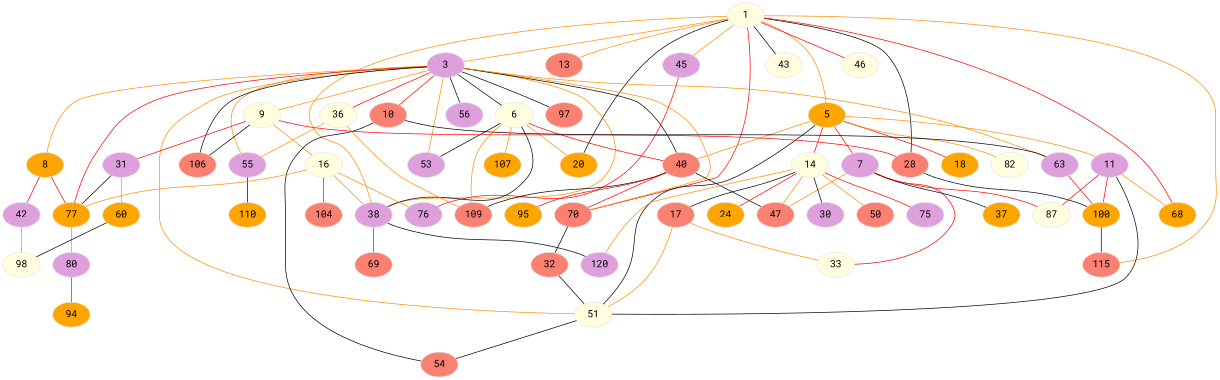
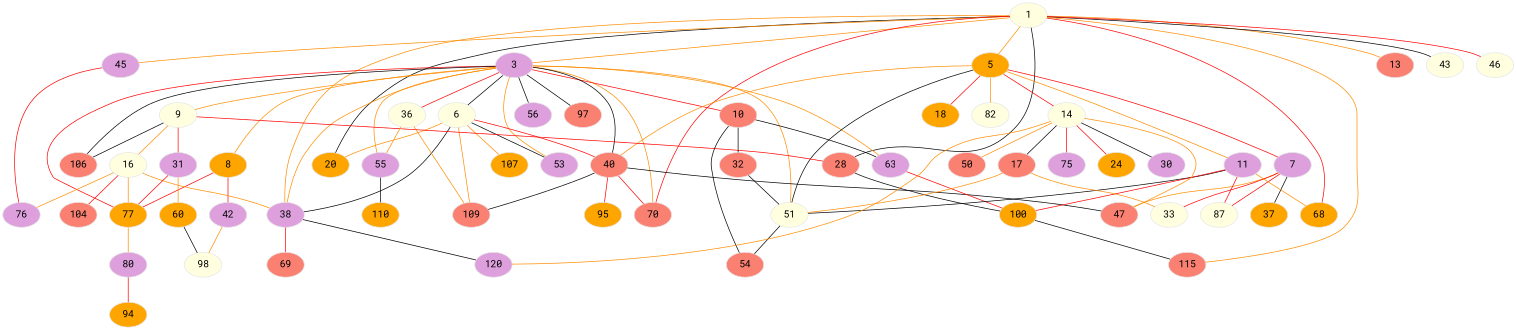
edge "31" -- "77": color black -> red
edge "70" -- "32": now "10" -- "32"
